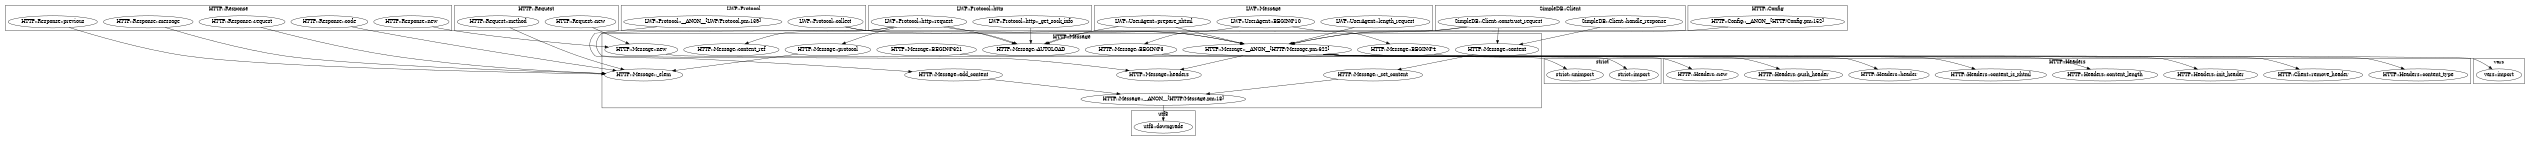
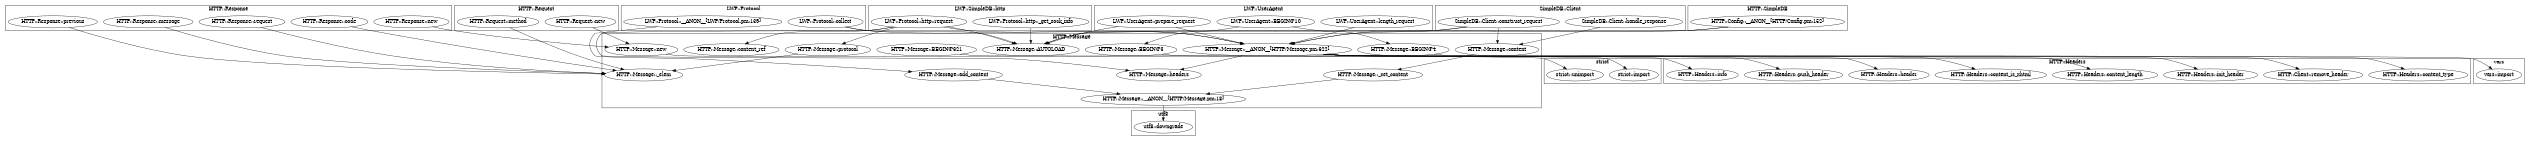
cluster "LWP::Protocol::http": label "LWP::Protocol::http" -> "LWP::SimpleDB::http"
cluster "LWP::Message": label "LWP::Message" -> "LWP::UserAgent"
cluster "HTTP::Config": label "HTTP::Config" -> "HTTP::SimpleDB"
node "LWP::UserAgent::prepare_xhtml": label "LWP::UserAgent::prepare_xhtml" -> "LWP::UserAgent::prepare_request"
edge "HTTP::Config::__ANON__[HTTP/Config.pm:152]" -> "HTTP::Message::AUTOLOAD": added
node "HTTP::Headers::new": label "HTTP::Headers::new" -> "HTTP::Headers::info"
